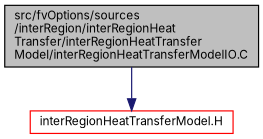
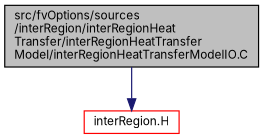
node "interRegionHeatTransferModel.H": label "interRegionHeatTransferModel.H" -> "interRegion.H"
